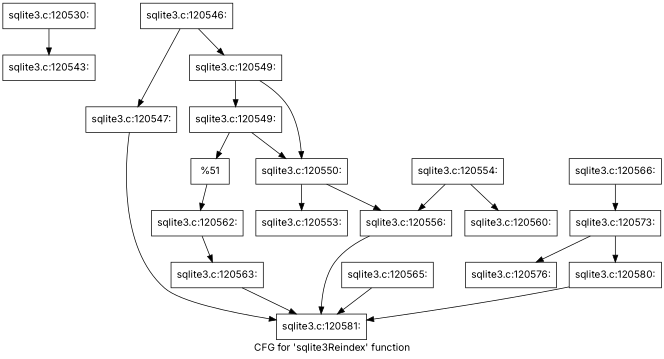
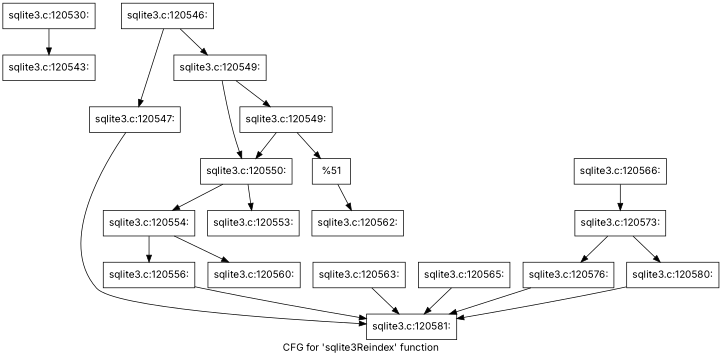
edge "sqlite3.c:120550:" -> "sqlite3.c:120556:": now "sqlite3.c:120550:" -> "sqlite3.c:120554:"
edge "sqlite3.c:120562:" -> "sqlite3.c:120563:": removed
edge "sqlite3.c:120576:" -> "sqlite3.c:120581:": added
